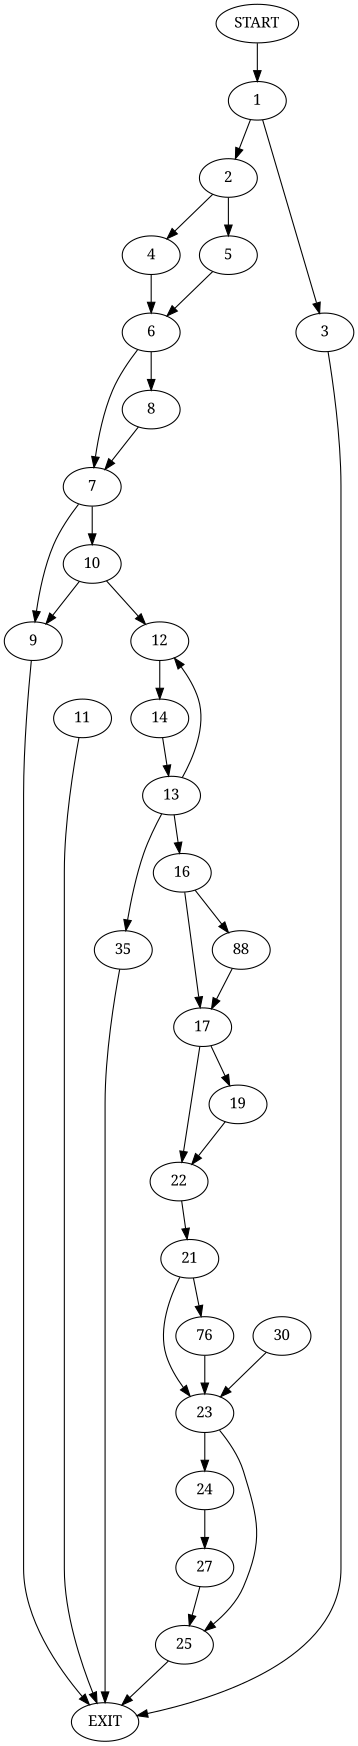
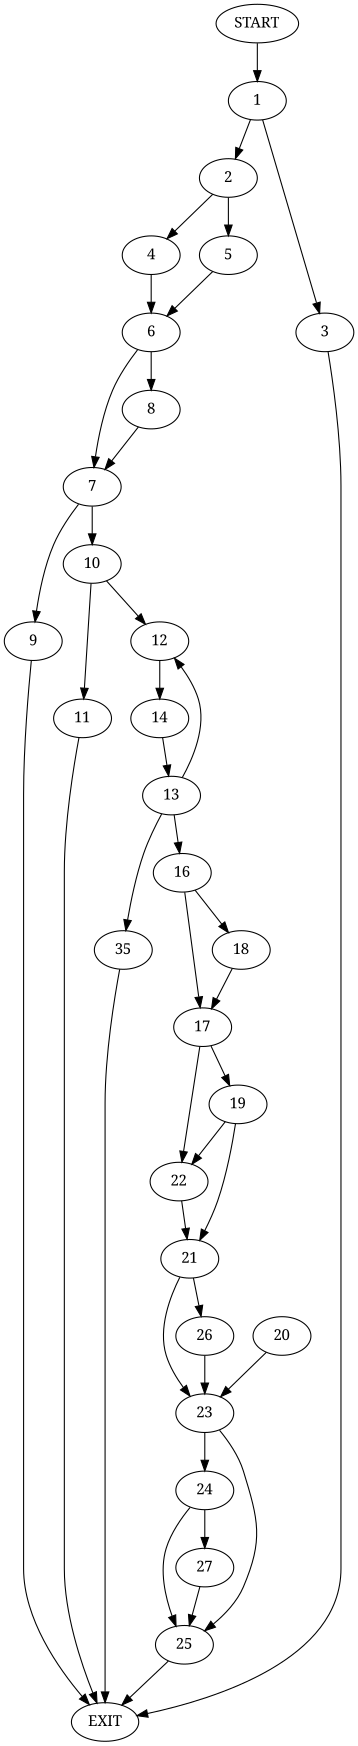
edge "10" -> "9": now "10" -> "11"
node "88": label "88" -> "18"
edge "19" -> "21": added
node "76": label "76" -> "26"
node "30": label "30" -> "20"
edge "24" -> "25": added
